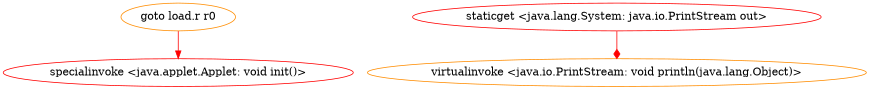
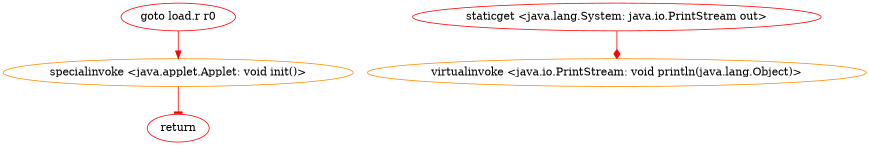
node "goto load.r r0": color darkorange -> red
node "specialinvoke <java.applet.Applet: void init()>": color red -> darkorange
node "return": added
